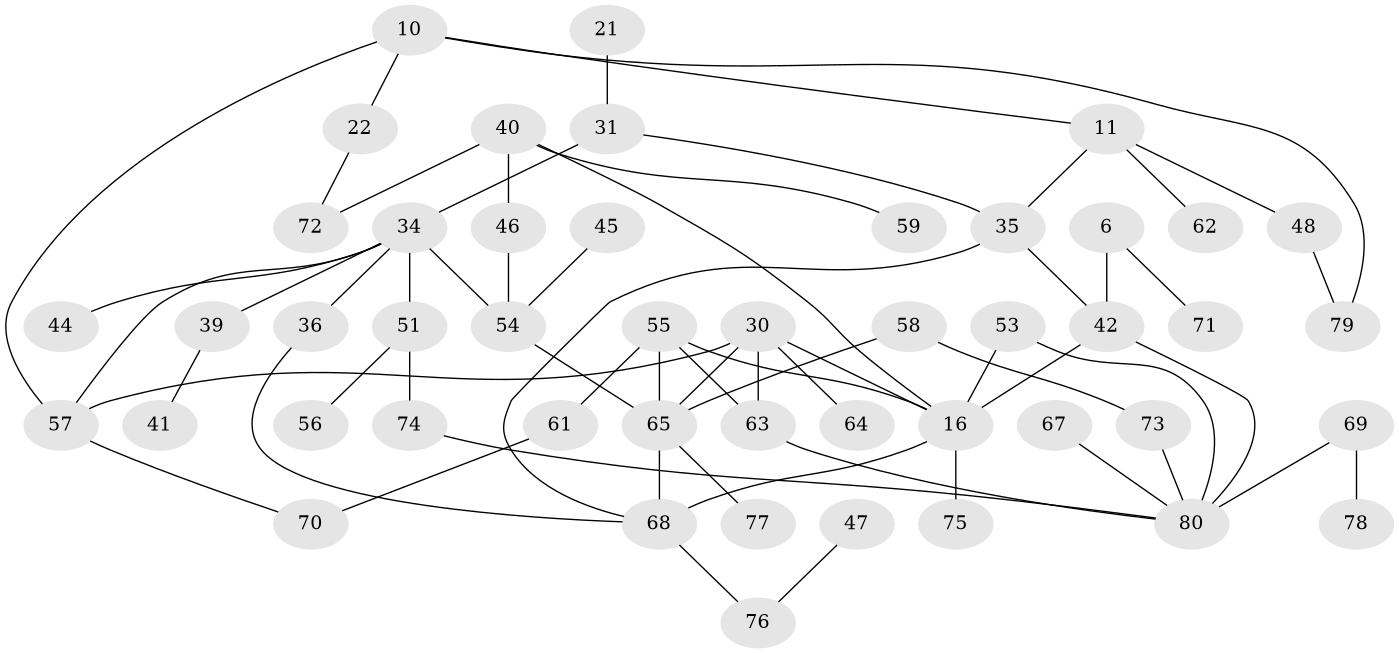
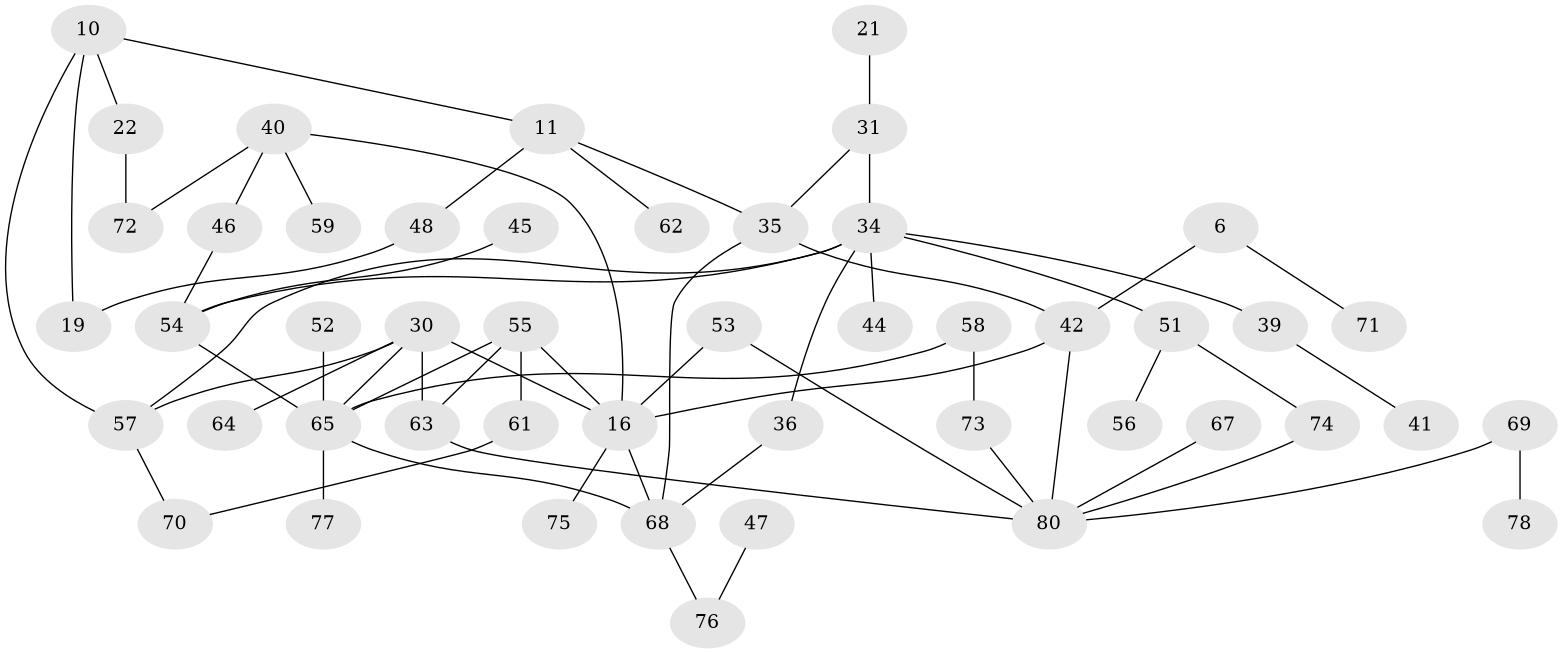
node "52": added
node "79": label "79" -> "19"
